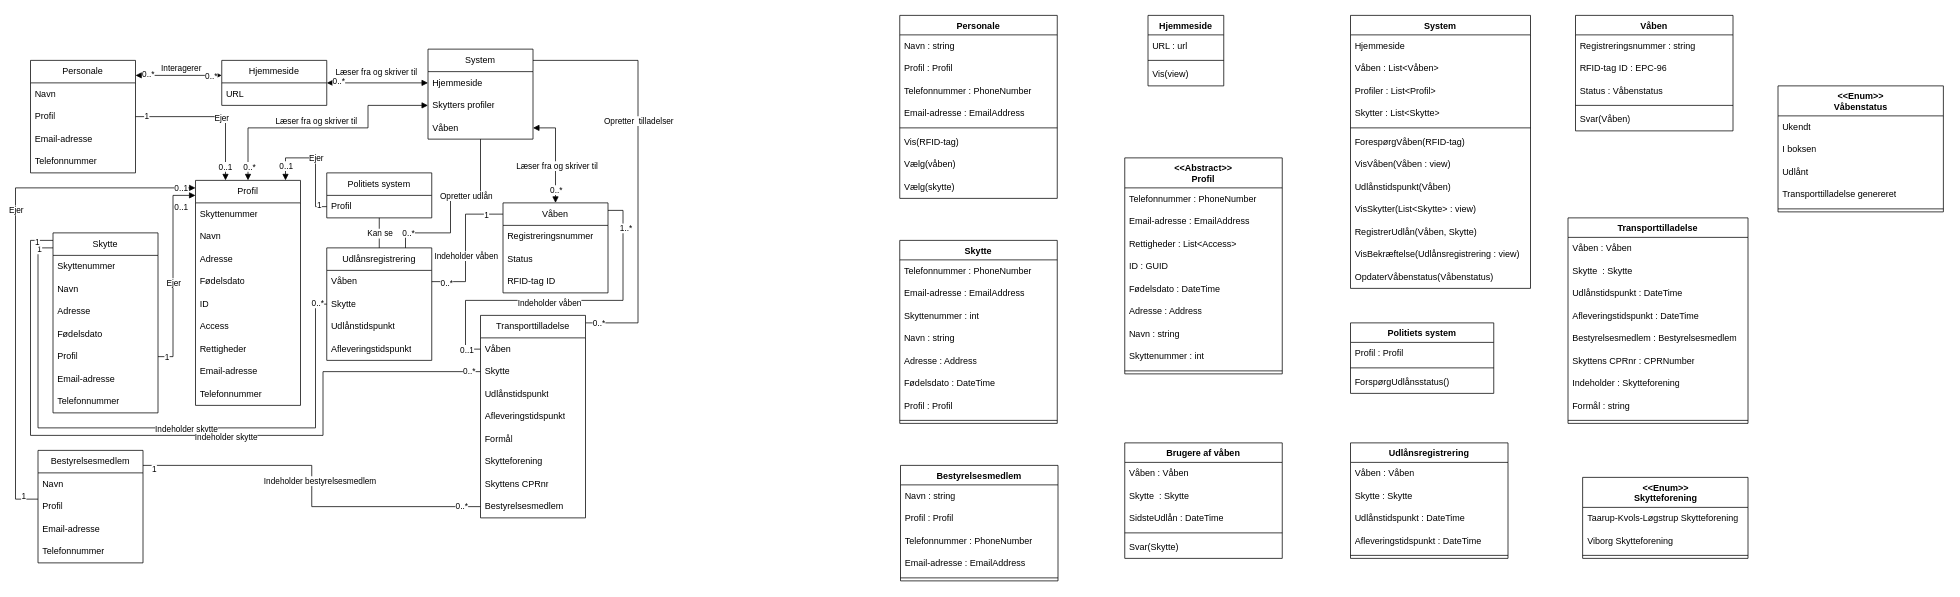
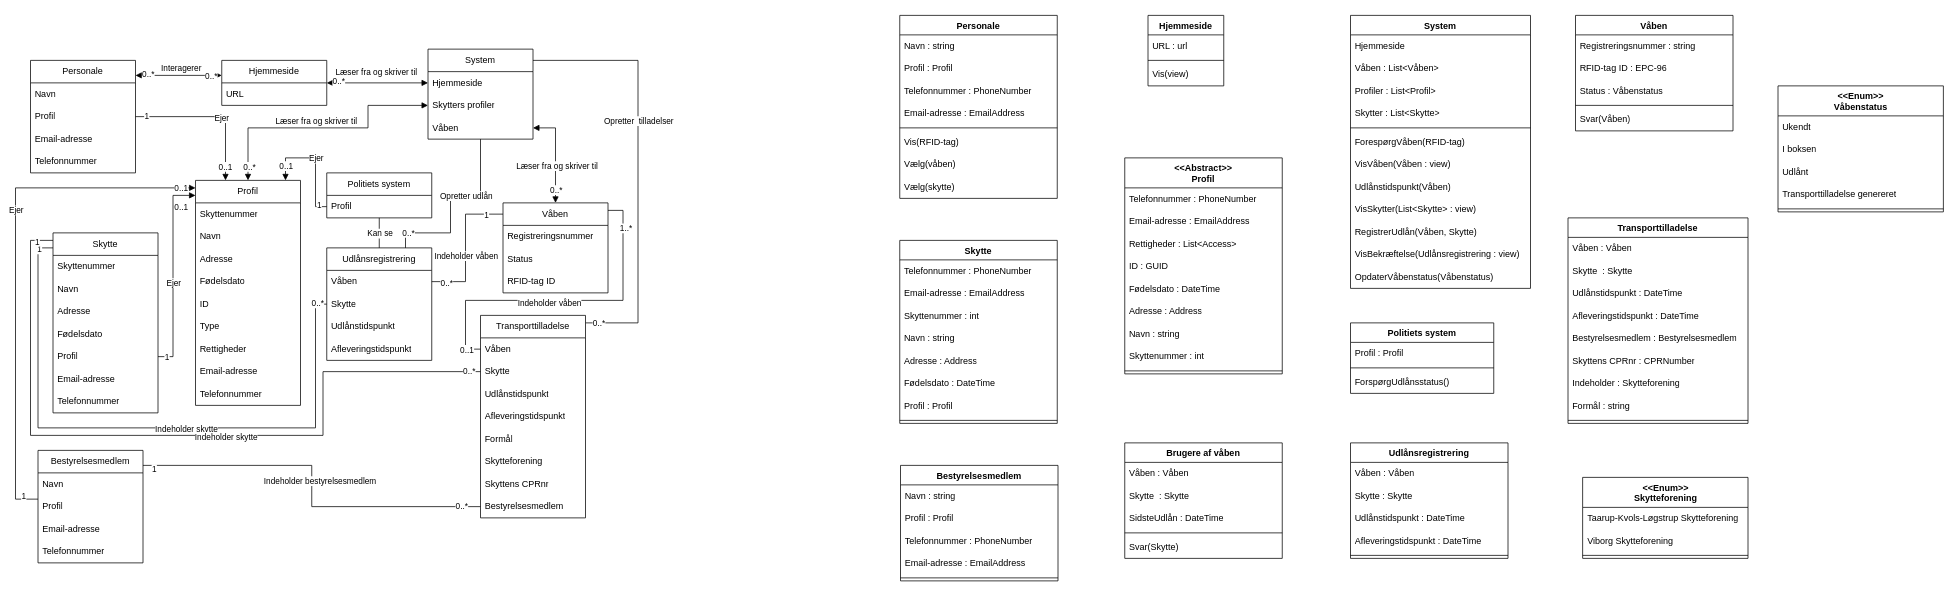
node "Access": label "Access" -> "Type"
